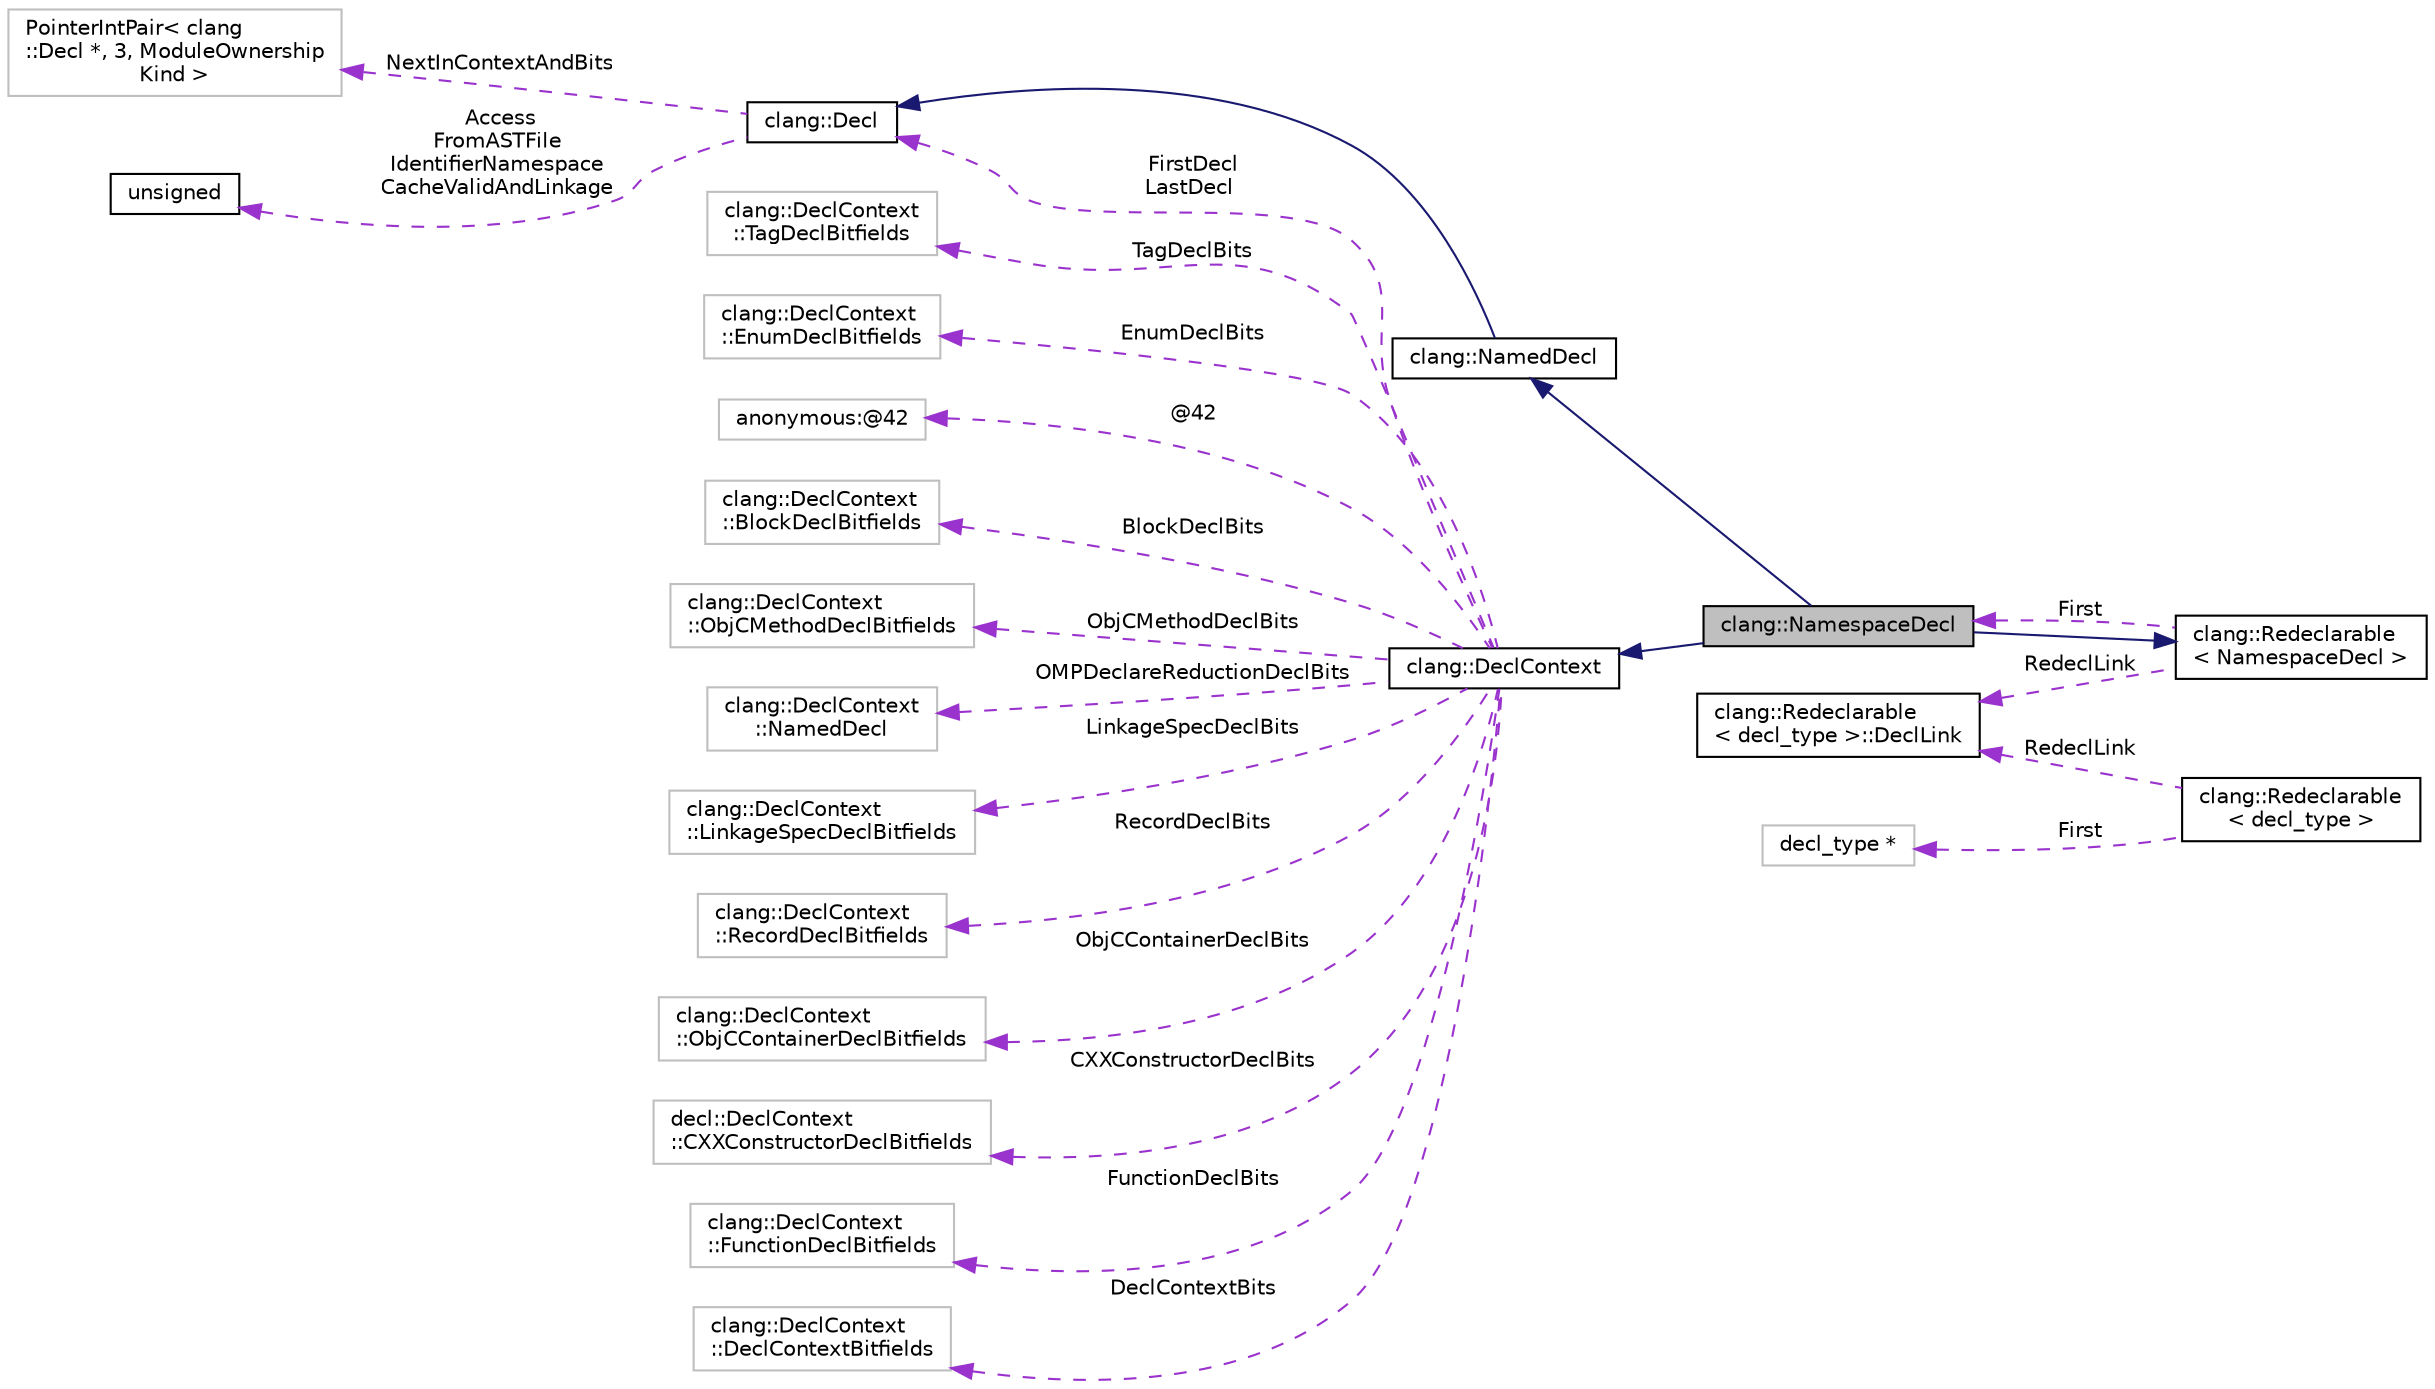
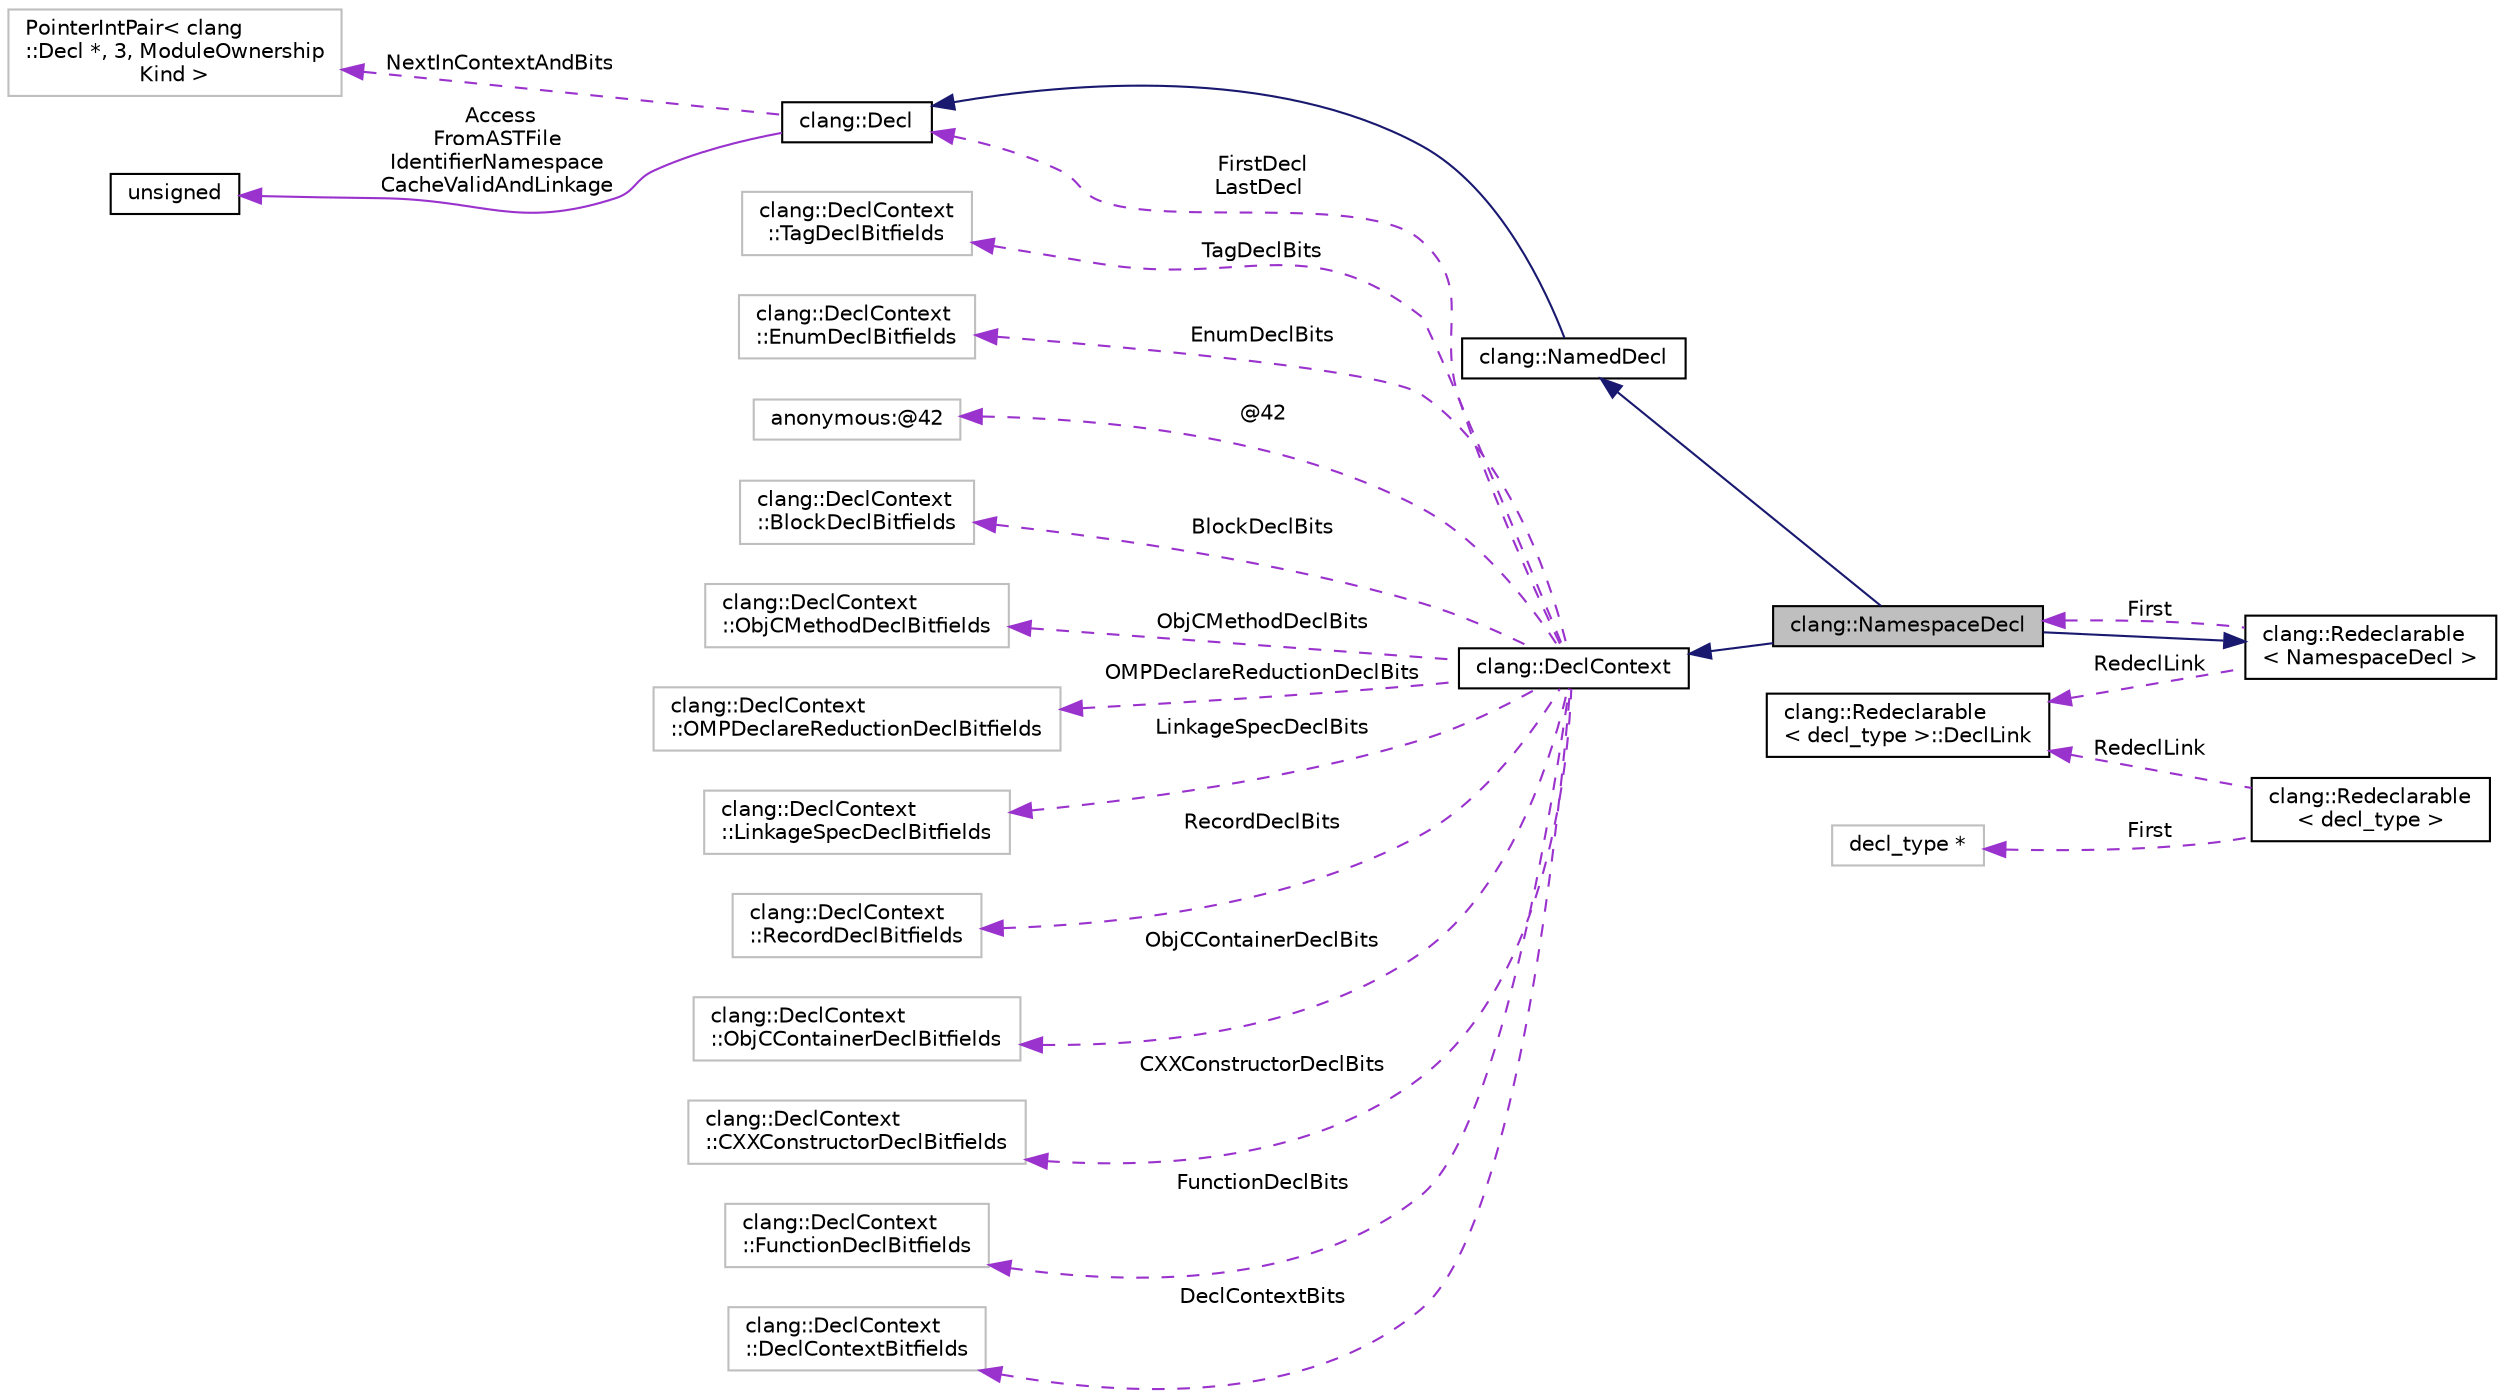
edge "clang::Decl" -> "unsigned": style dashed -> solid
node "clang::DeclContext ::NamedDecl": label "clang::DeclContext ::NamedDecl" -> "clang::DeclContext ::OMPDeclareReductionDeclBitfields"
node "decl::DeclContext ::CXXConstructorDeclBitfields": label "decl::DeclContext ::CXXConstructorDeclBitfields" -> "clang::DeclContext ::CXXConstructorDeclBitfields"
